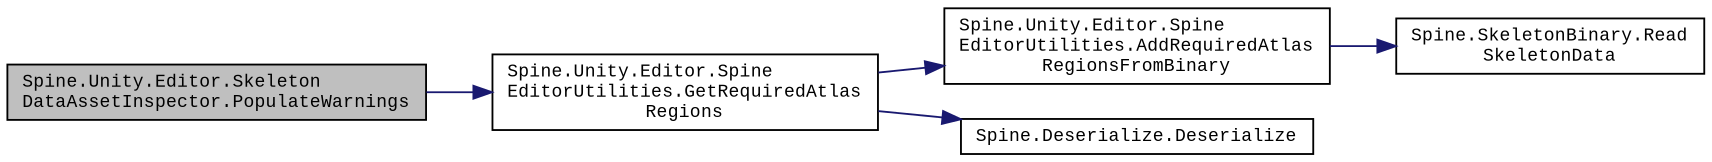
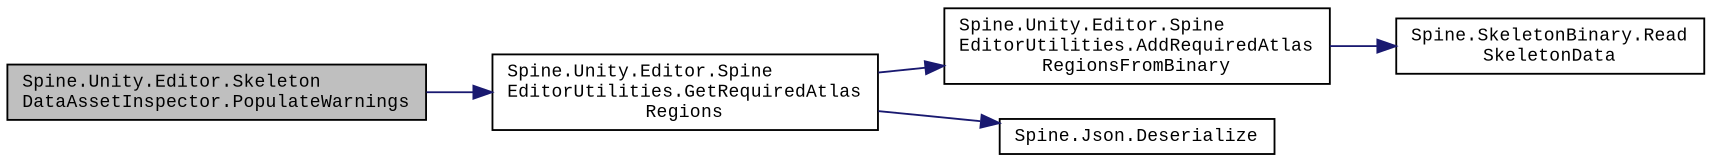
node "Spine.Deserialize.Deserialize": label "Spine.Deserialize.Deserialize" -> "Spine.Json.Deserialize"
